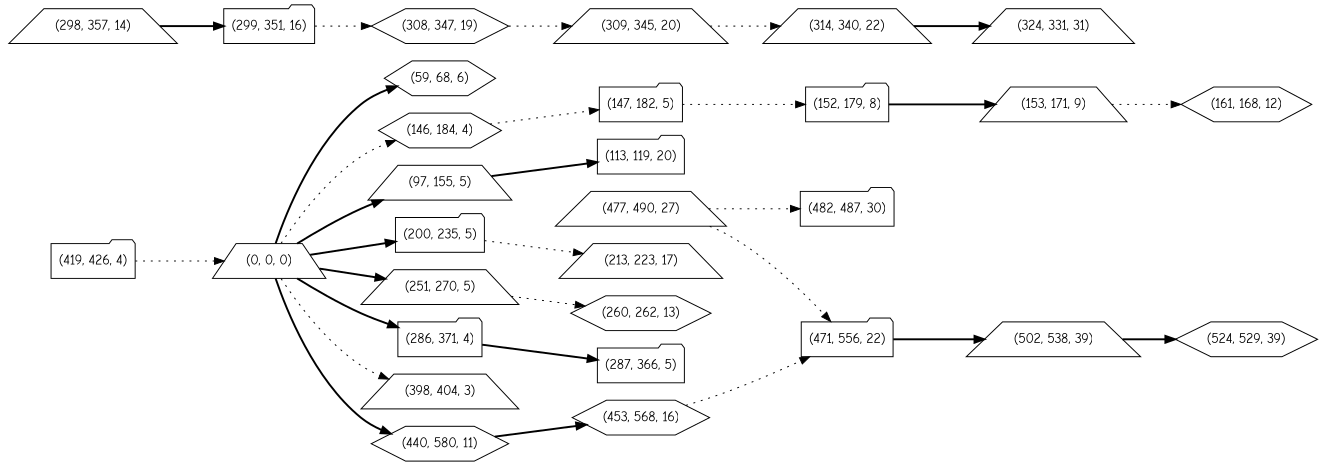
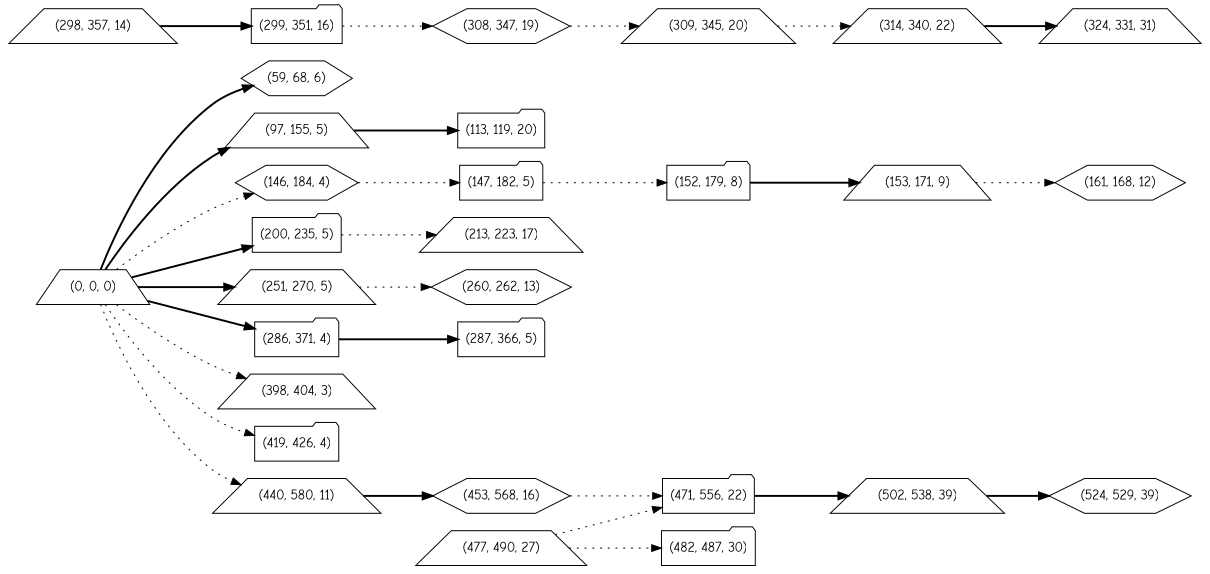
edge "(419, 426, 4)" -> "(0, 0, 0)": reversed
edge "(0, 0, 0)" -> "(440, 580, 11)": style bold -> dotted
node "(440, 580, 11)": shape hexagon -> trapezium
